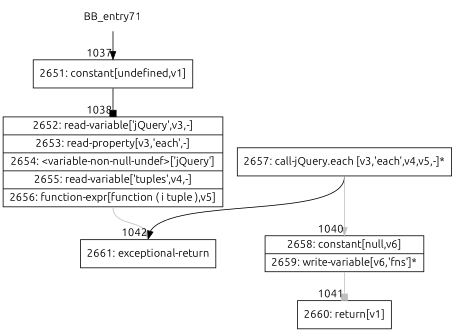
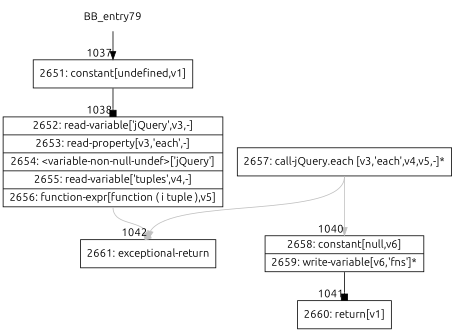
node "BB_entry71": label "BB_entry71" -> "BB_entry79"
edge "2657: call-jQuery.each [v3,'each',v4,v5,-]*" -> "2661: exceptional-return": color black -> gray
edge "2652: read-variable['jQuery',v3,-]" -> "2661: exceptional-return": arrowhead normal -> box
edge "2658: constant[null,v6]" -> "2660: return[v1]": color gray -> black
